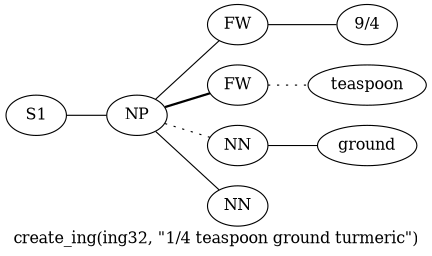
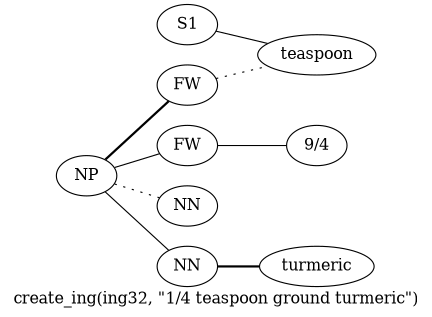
edge "S1" -- "NP": now "S1" -- "teaspoon"
node "ground": removed
node "turmeric": added
